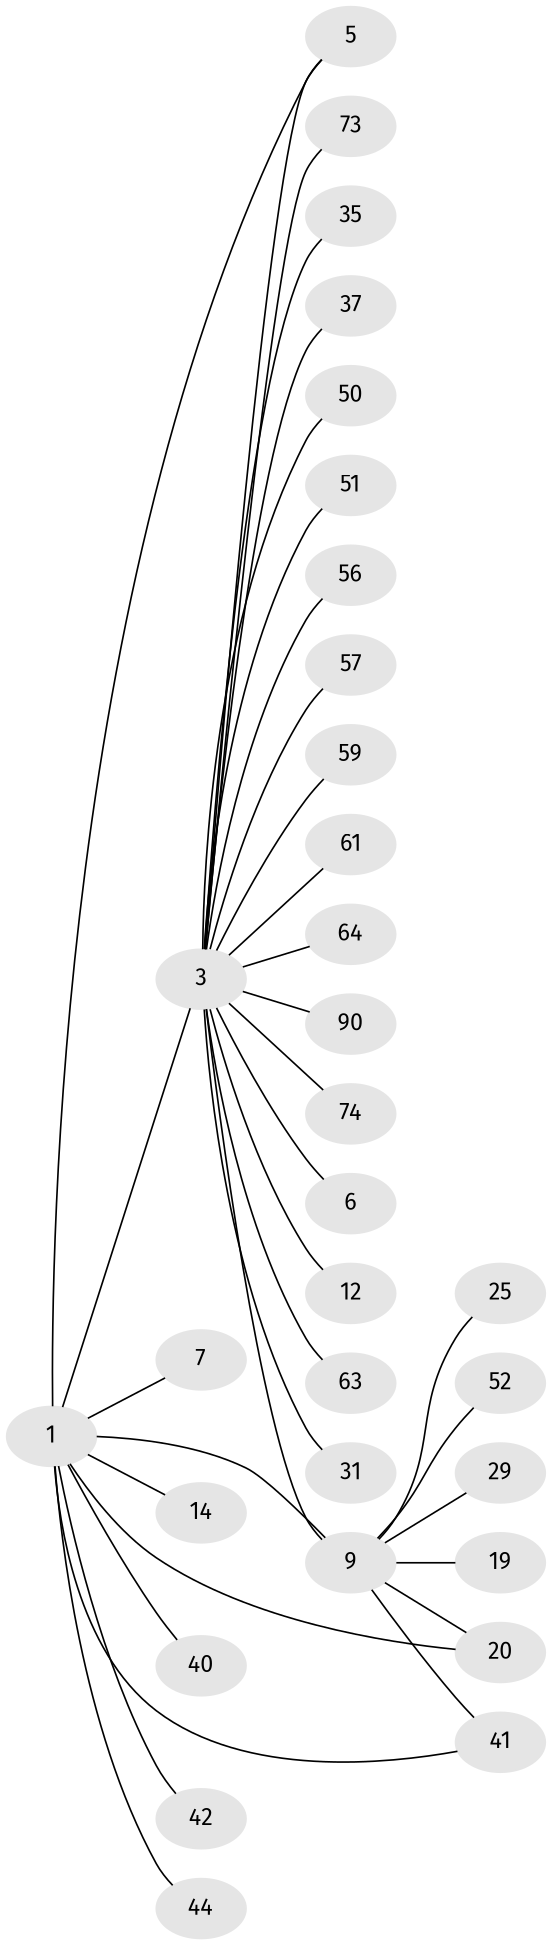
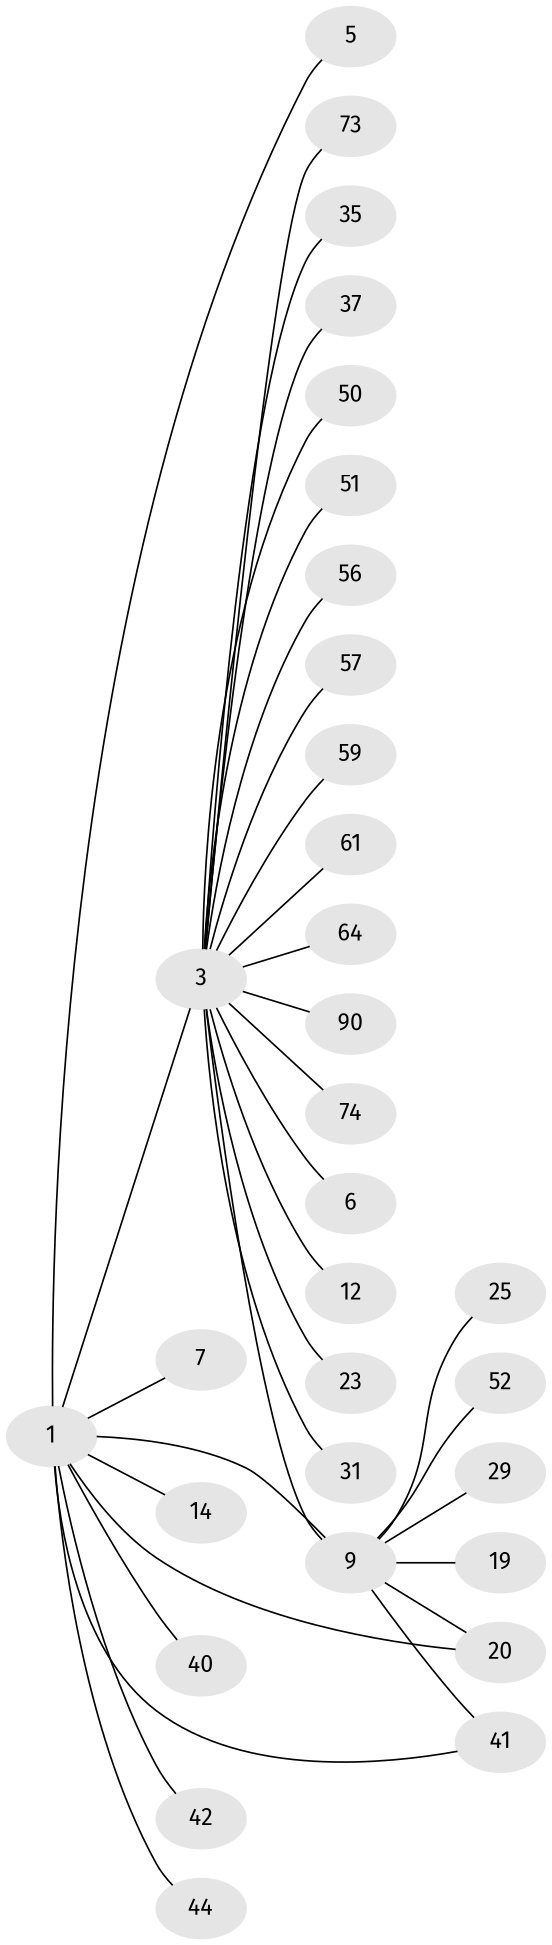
edge "5" -- "3": removed
node "63": label "63" -> "23"
